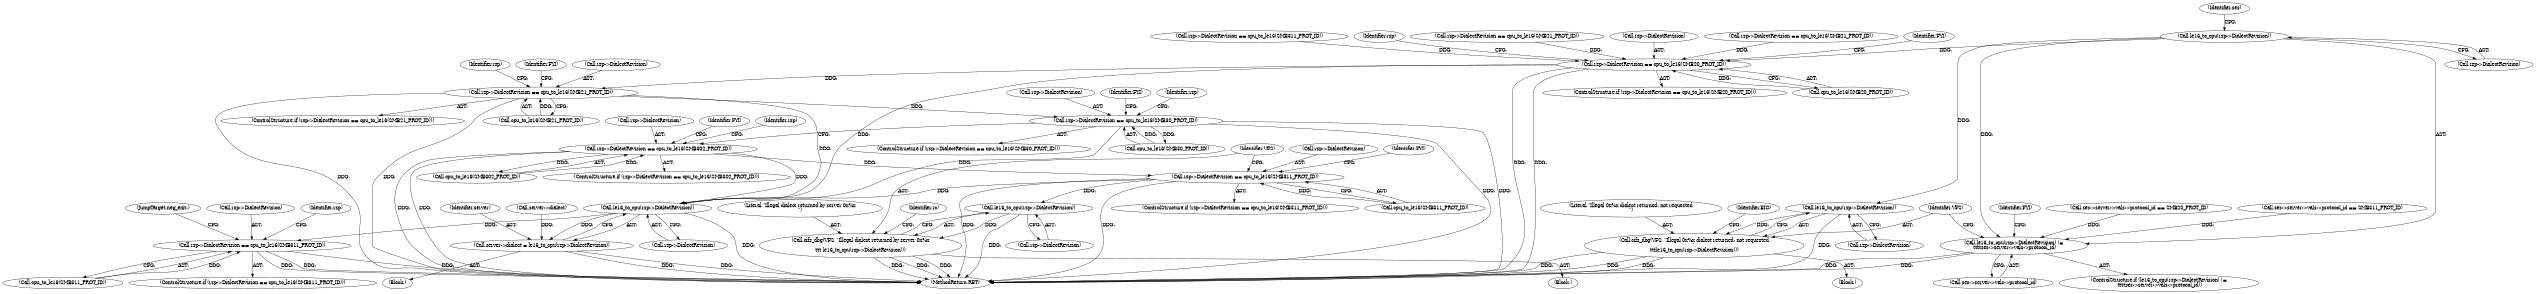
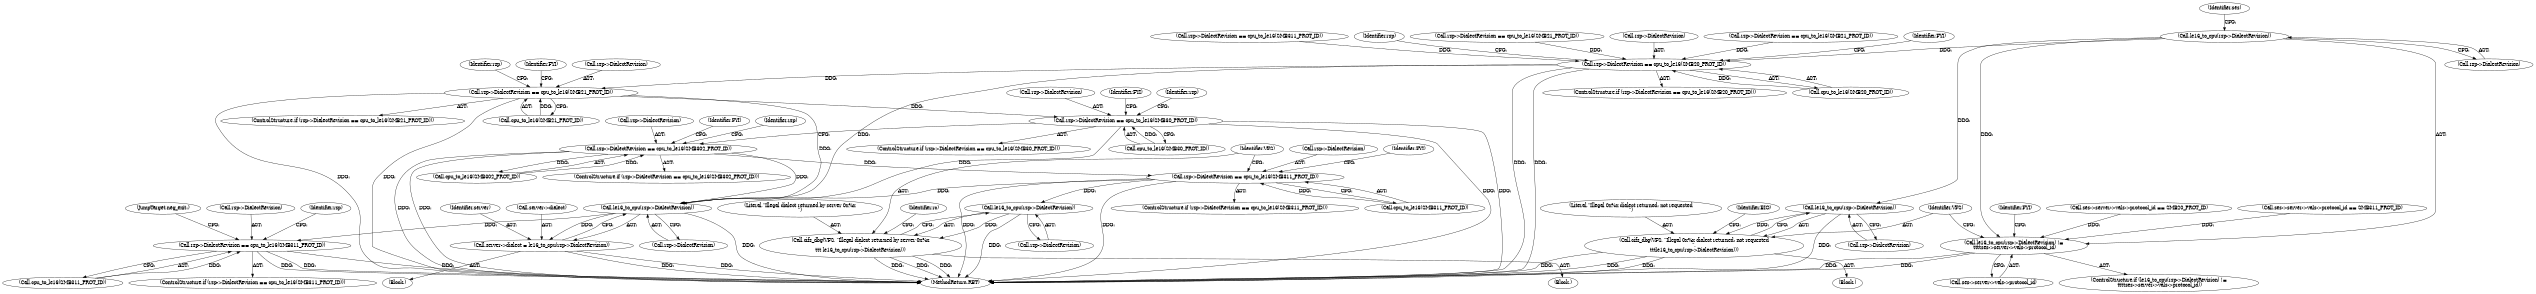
edge "(Call,rsp->DialectRevision == cpu_to_le16(SMB20_PROT_ID))" -> "(Call,cpu_to_le16(SMB20_PROT_ID))": label "CFG: " -> "AST: "
edge "(Call,rsp->DialectRevision == cpu_to_le16(SMB30_PROT_ID))" -> "(Call,cpu_to_le16(SMB30_PROT_ID))": label "DDG: " -> "CFG: "
edge "(Call,server->dialect)" -> "(Call,server->dialect = le16_to_cpu(rsp->DialectRevision))": label "DDG: " -> "AST: "
